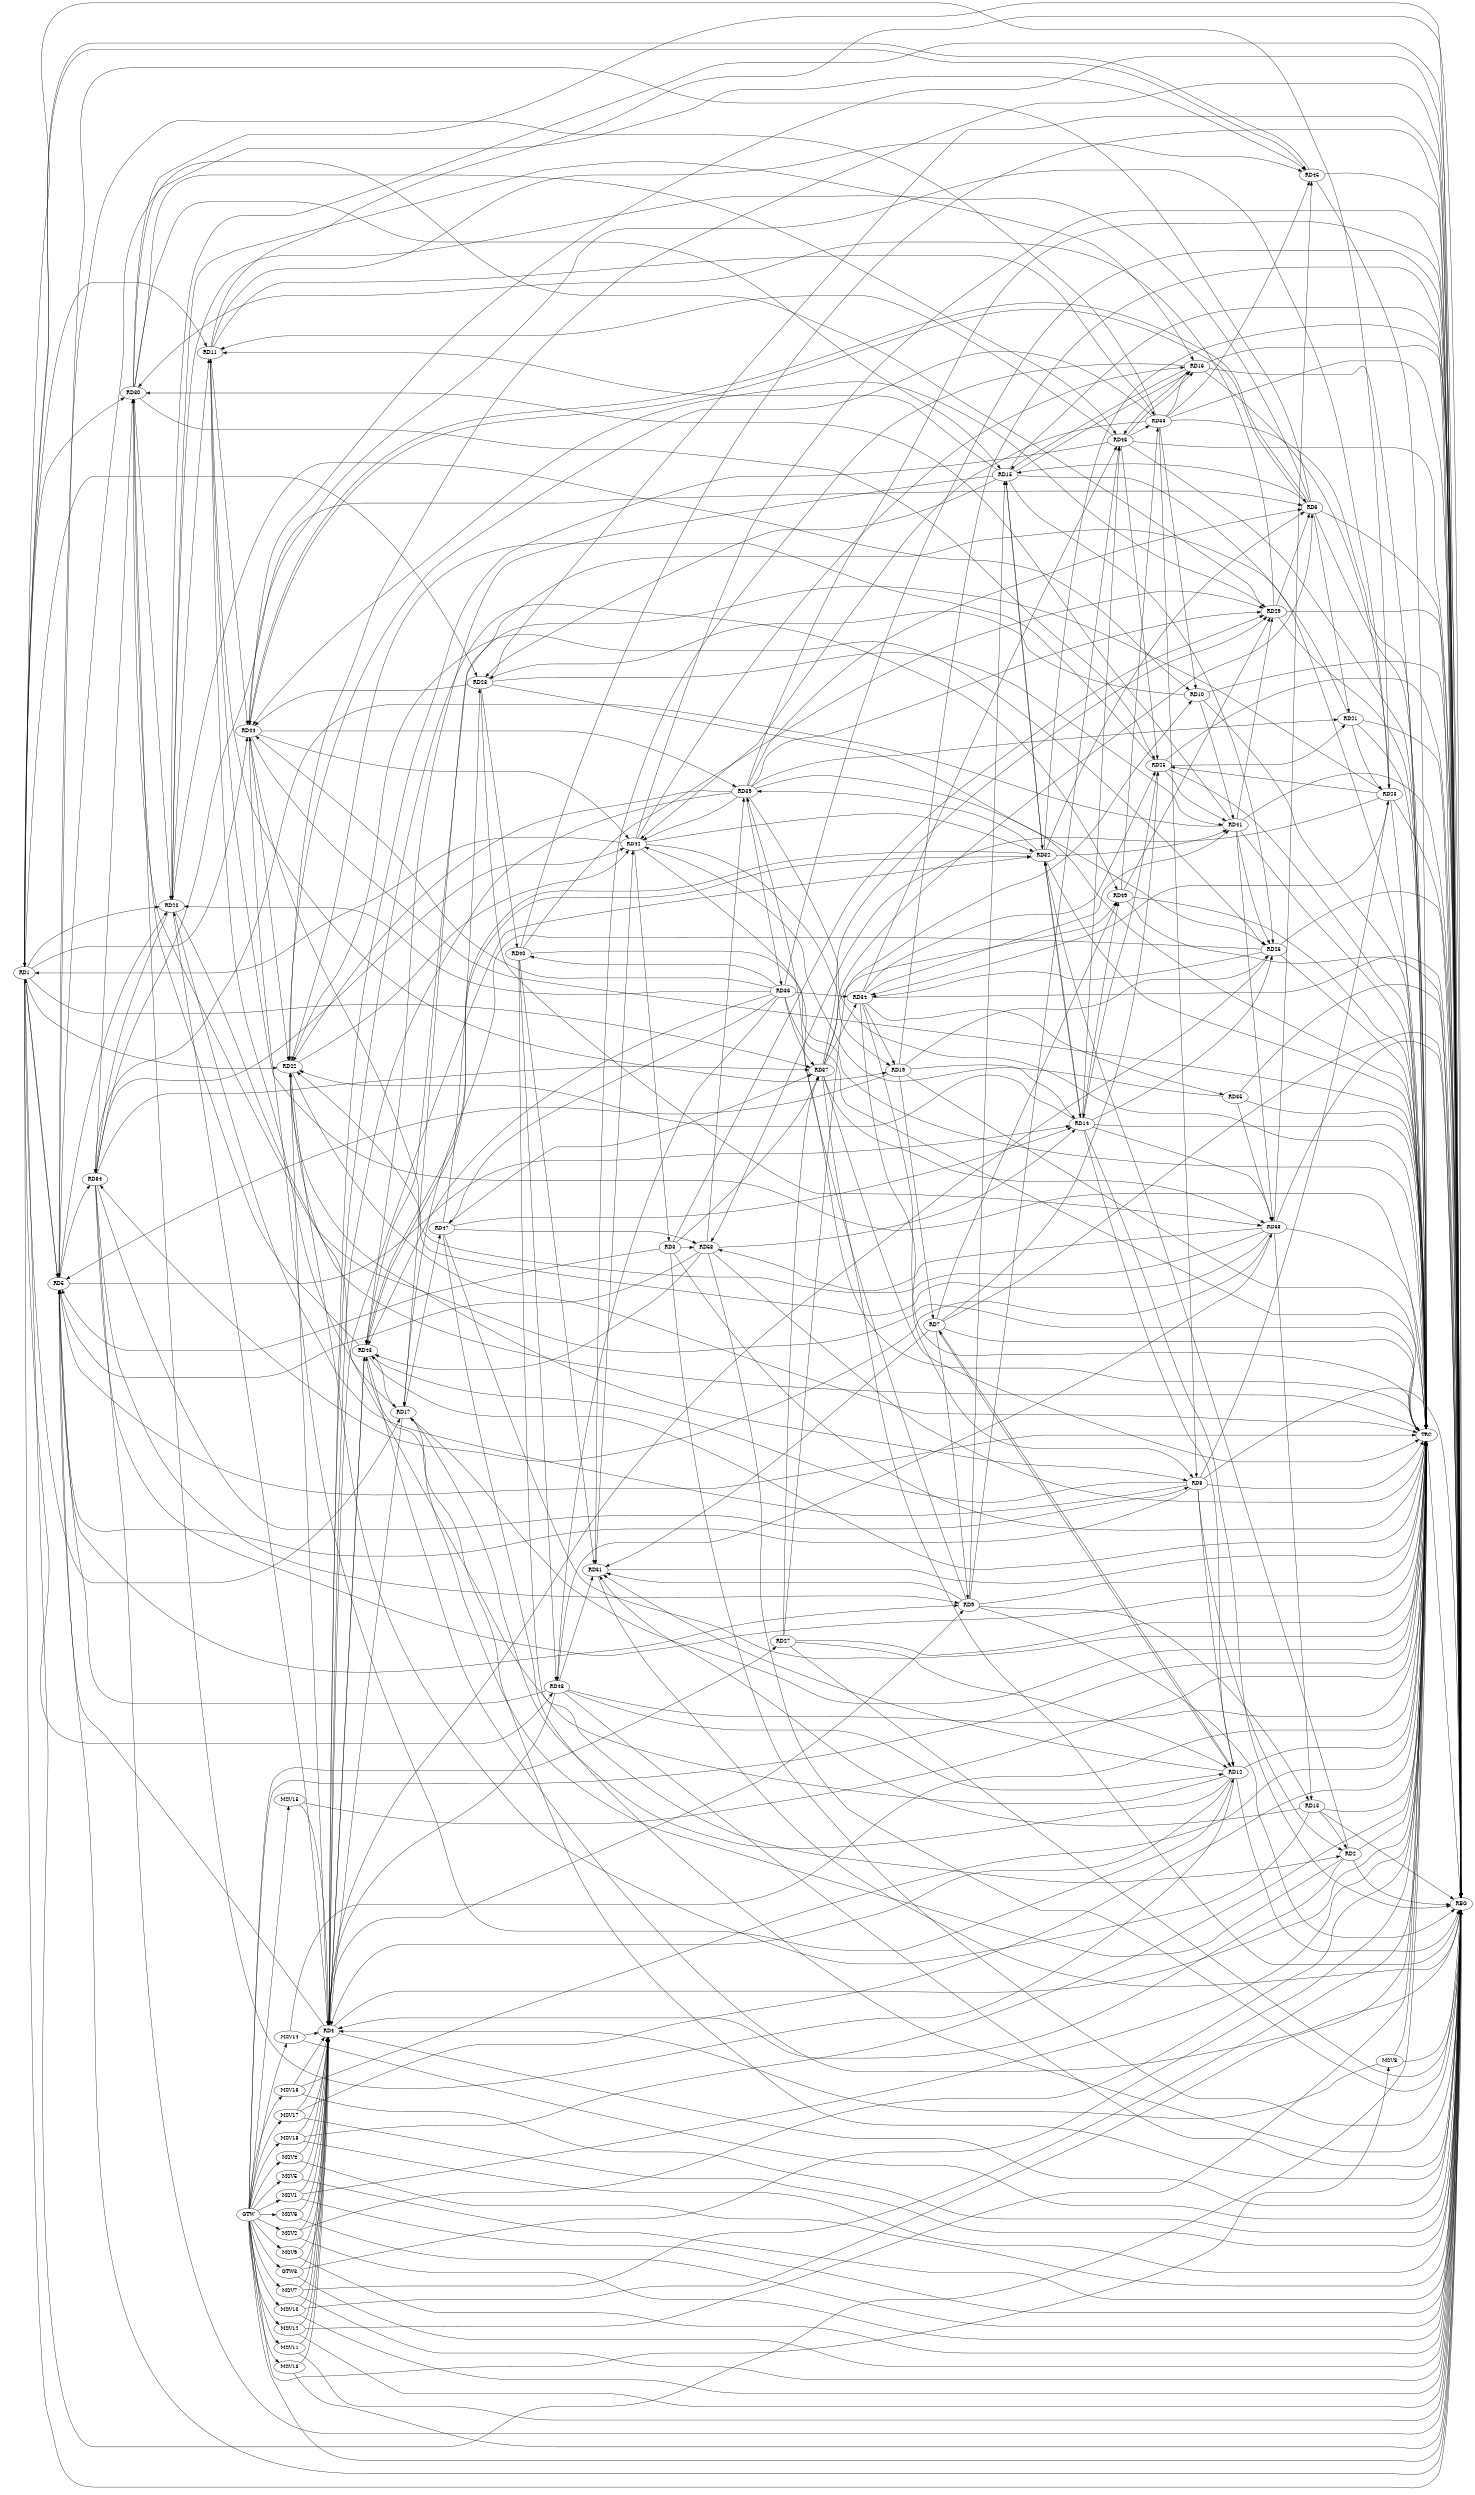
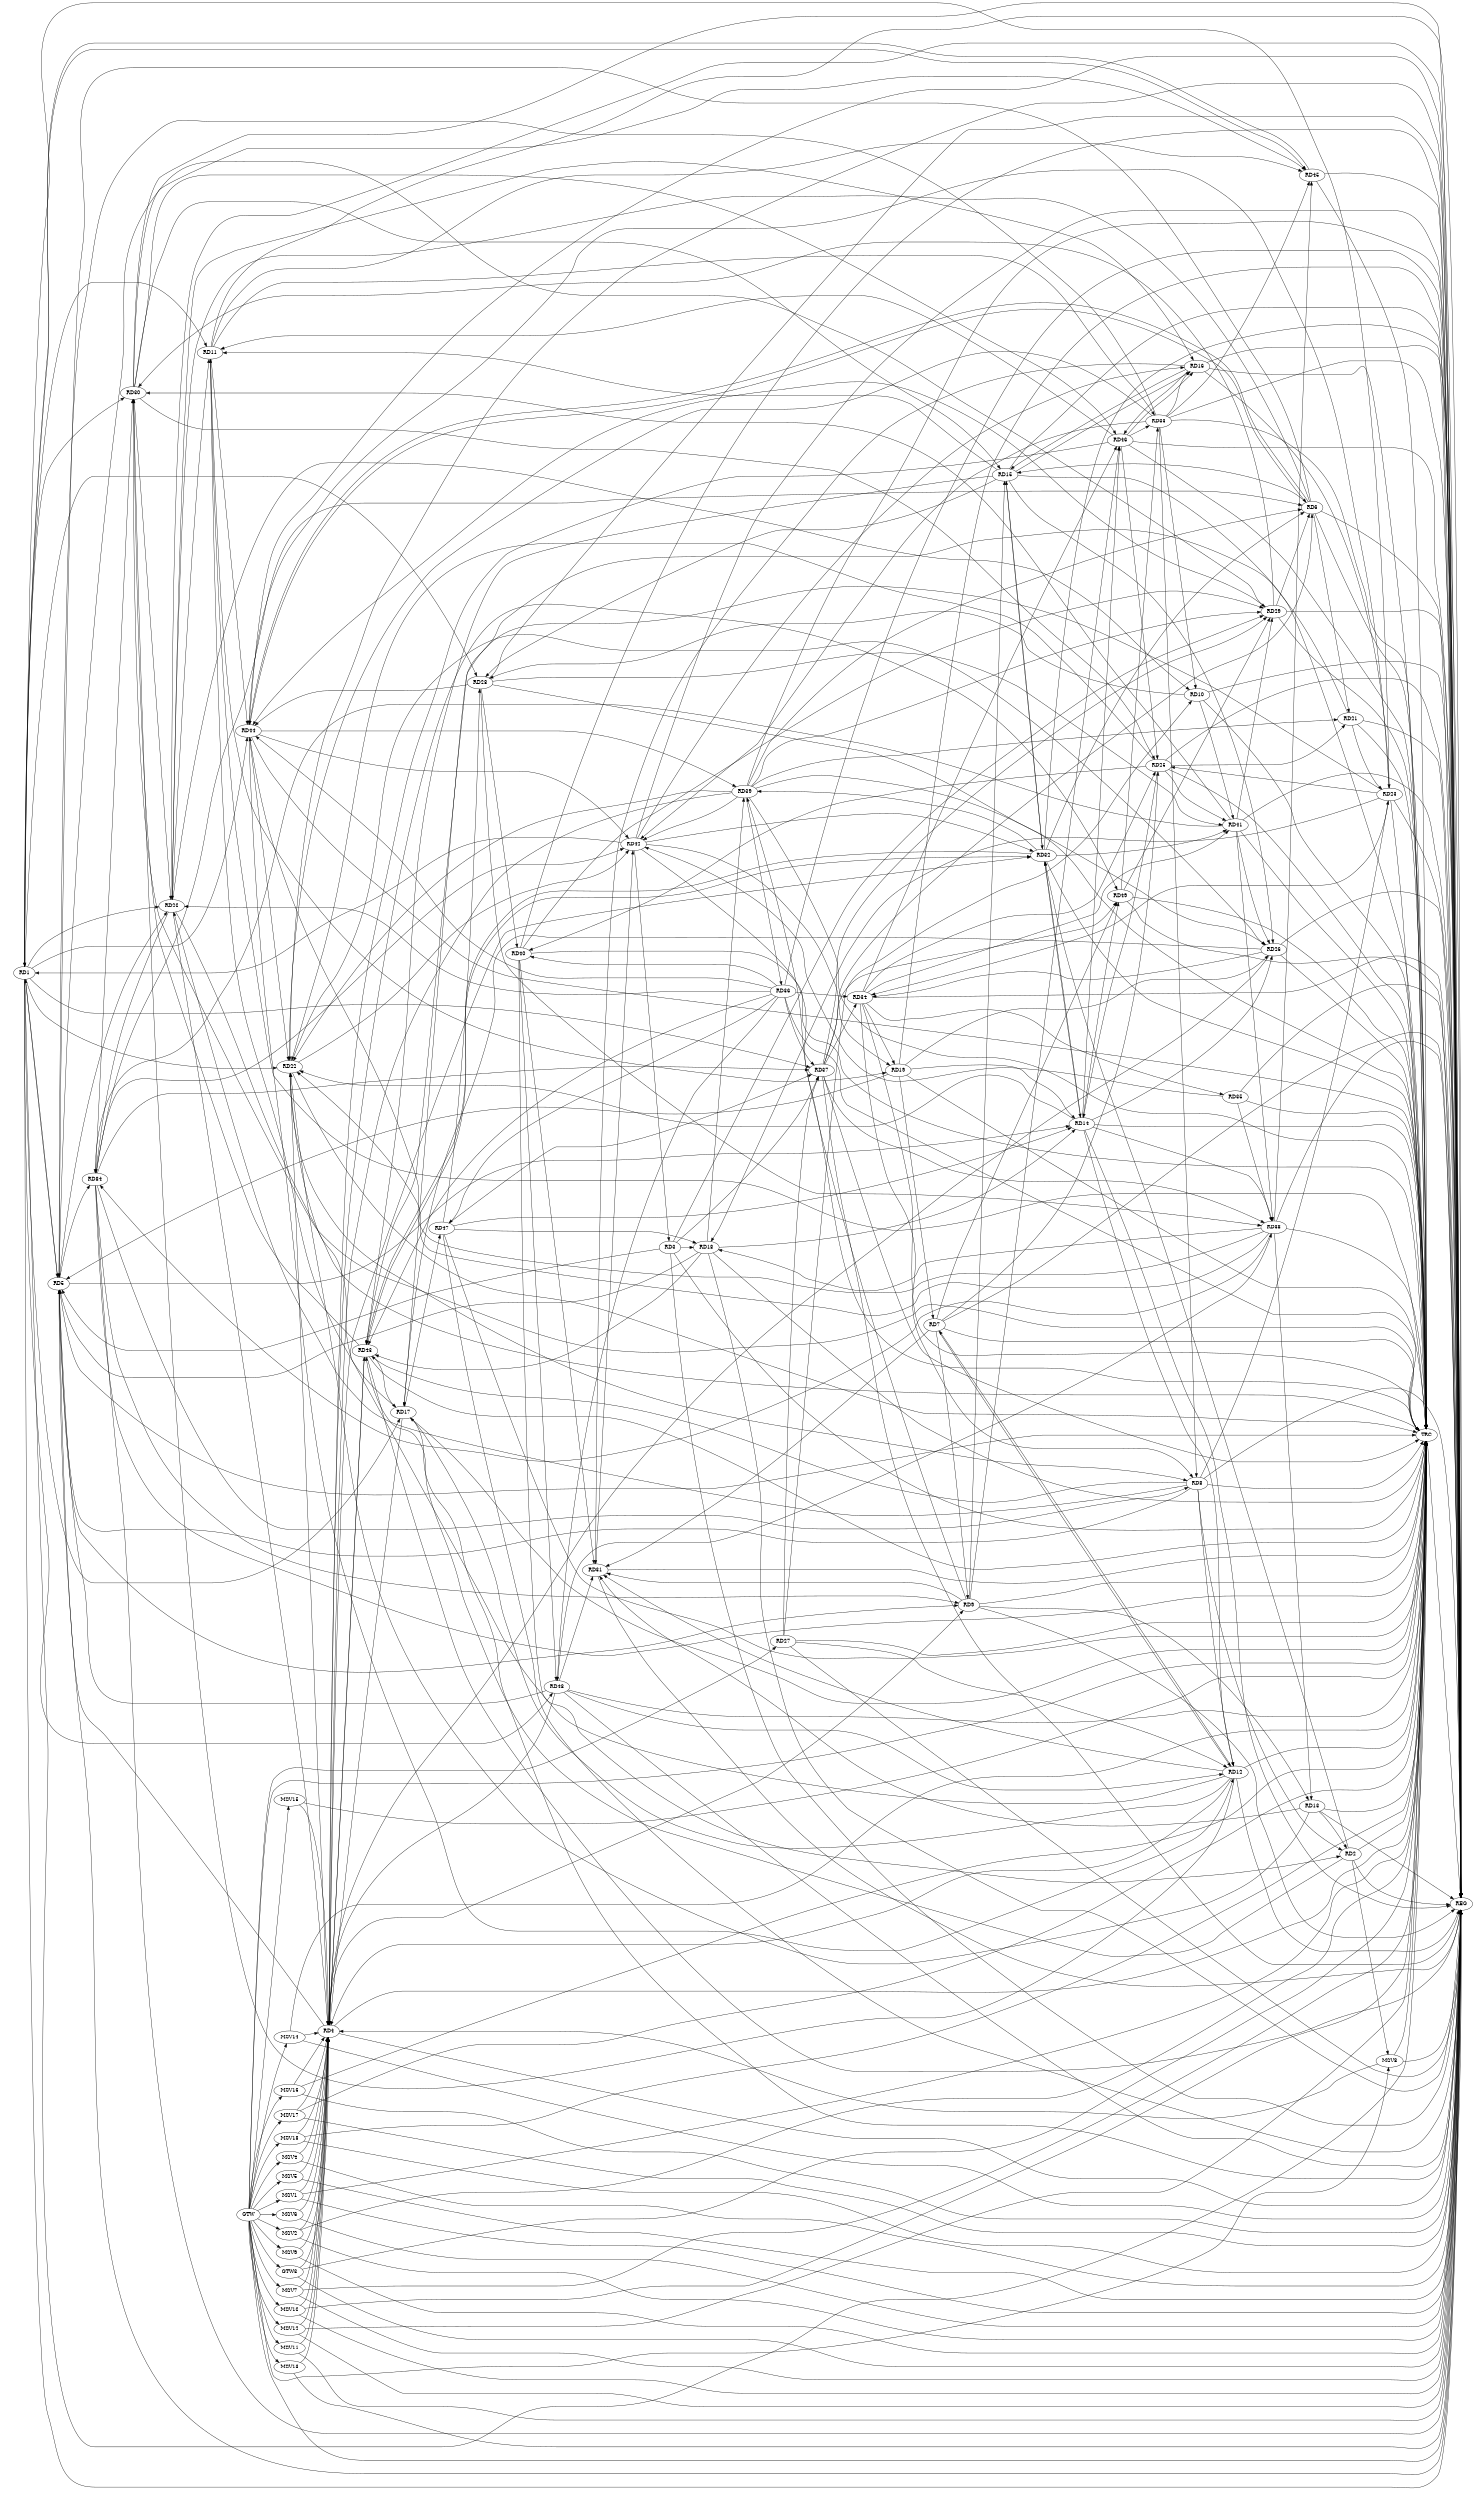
edge "RD25" -> "RD40": added
node "RD58": label "RD58" -> "RD18"
edge "RD2" -> "RD4": now "RD2" -> "MSV8"
